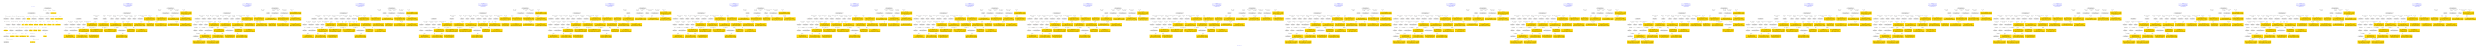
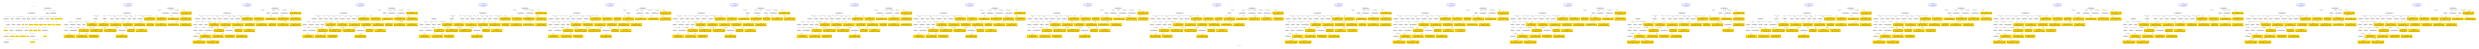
node "Collector Information": fillcolor gold -> lightgray
node "Description": fillcolor gold -> lightgray
node "Credit Line": fillcolor gold -> lightgray
